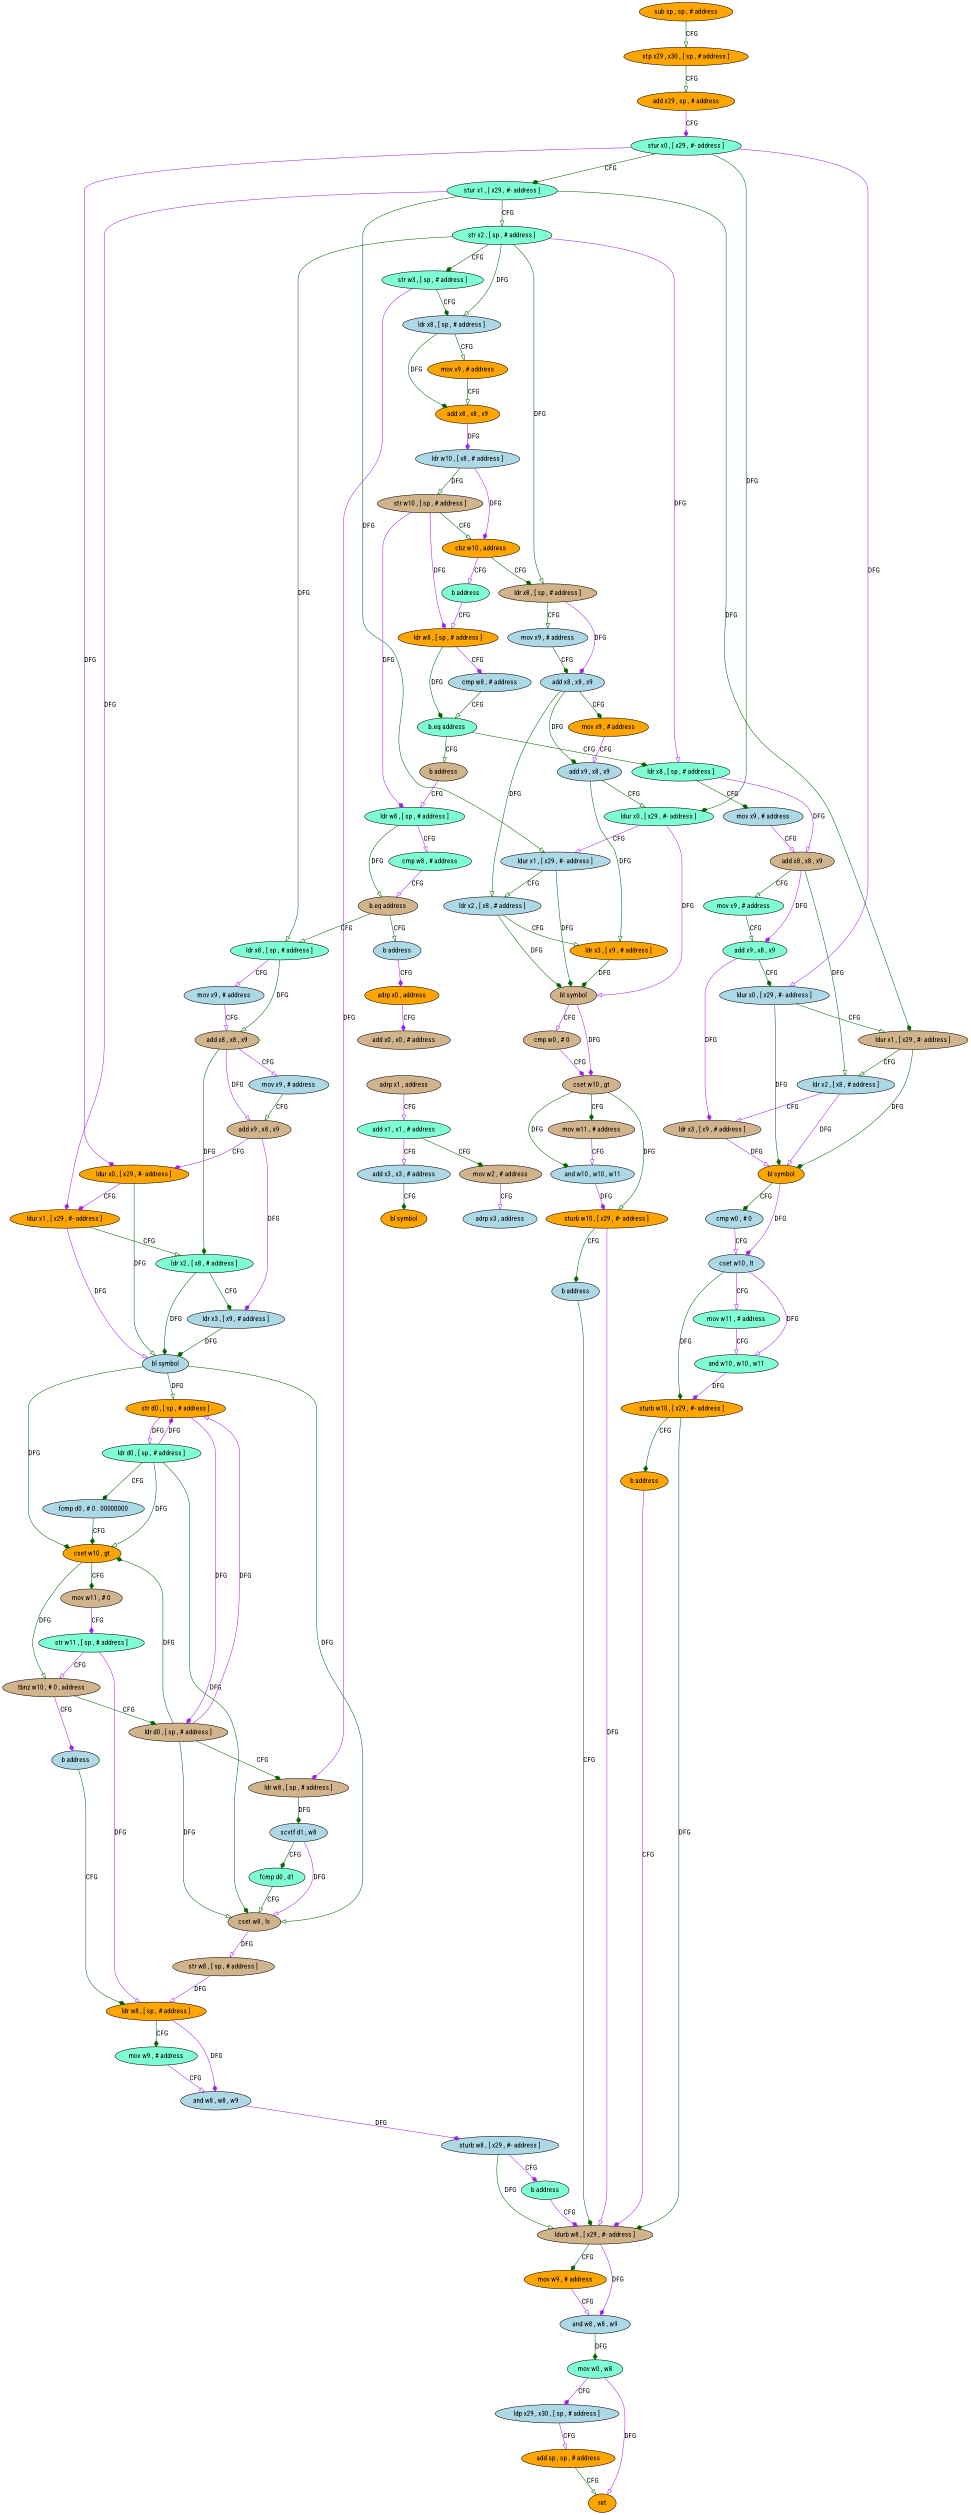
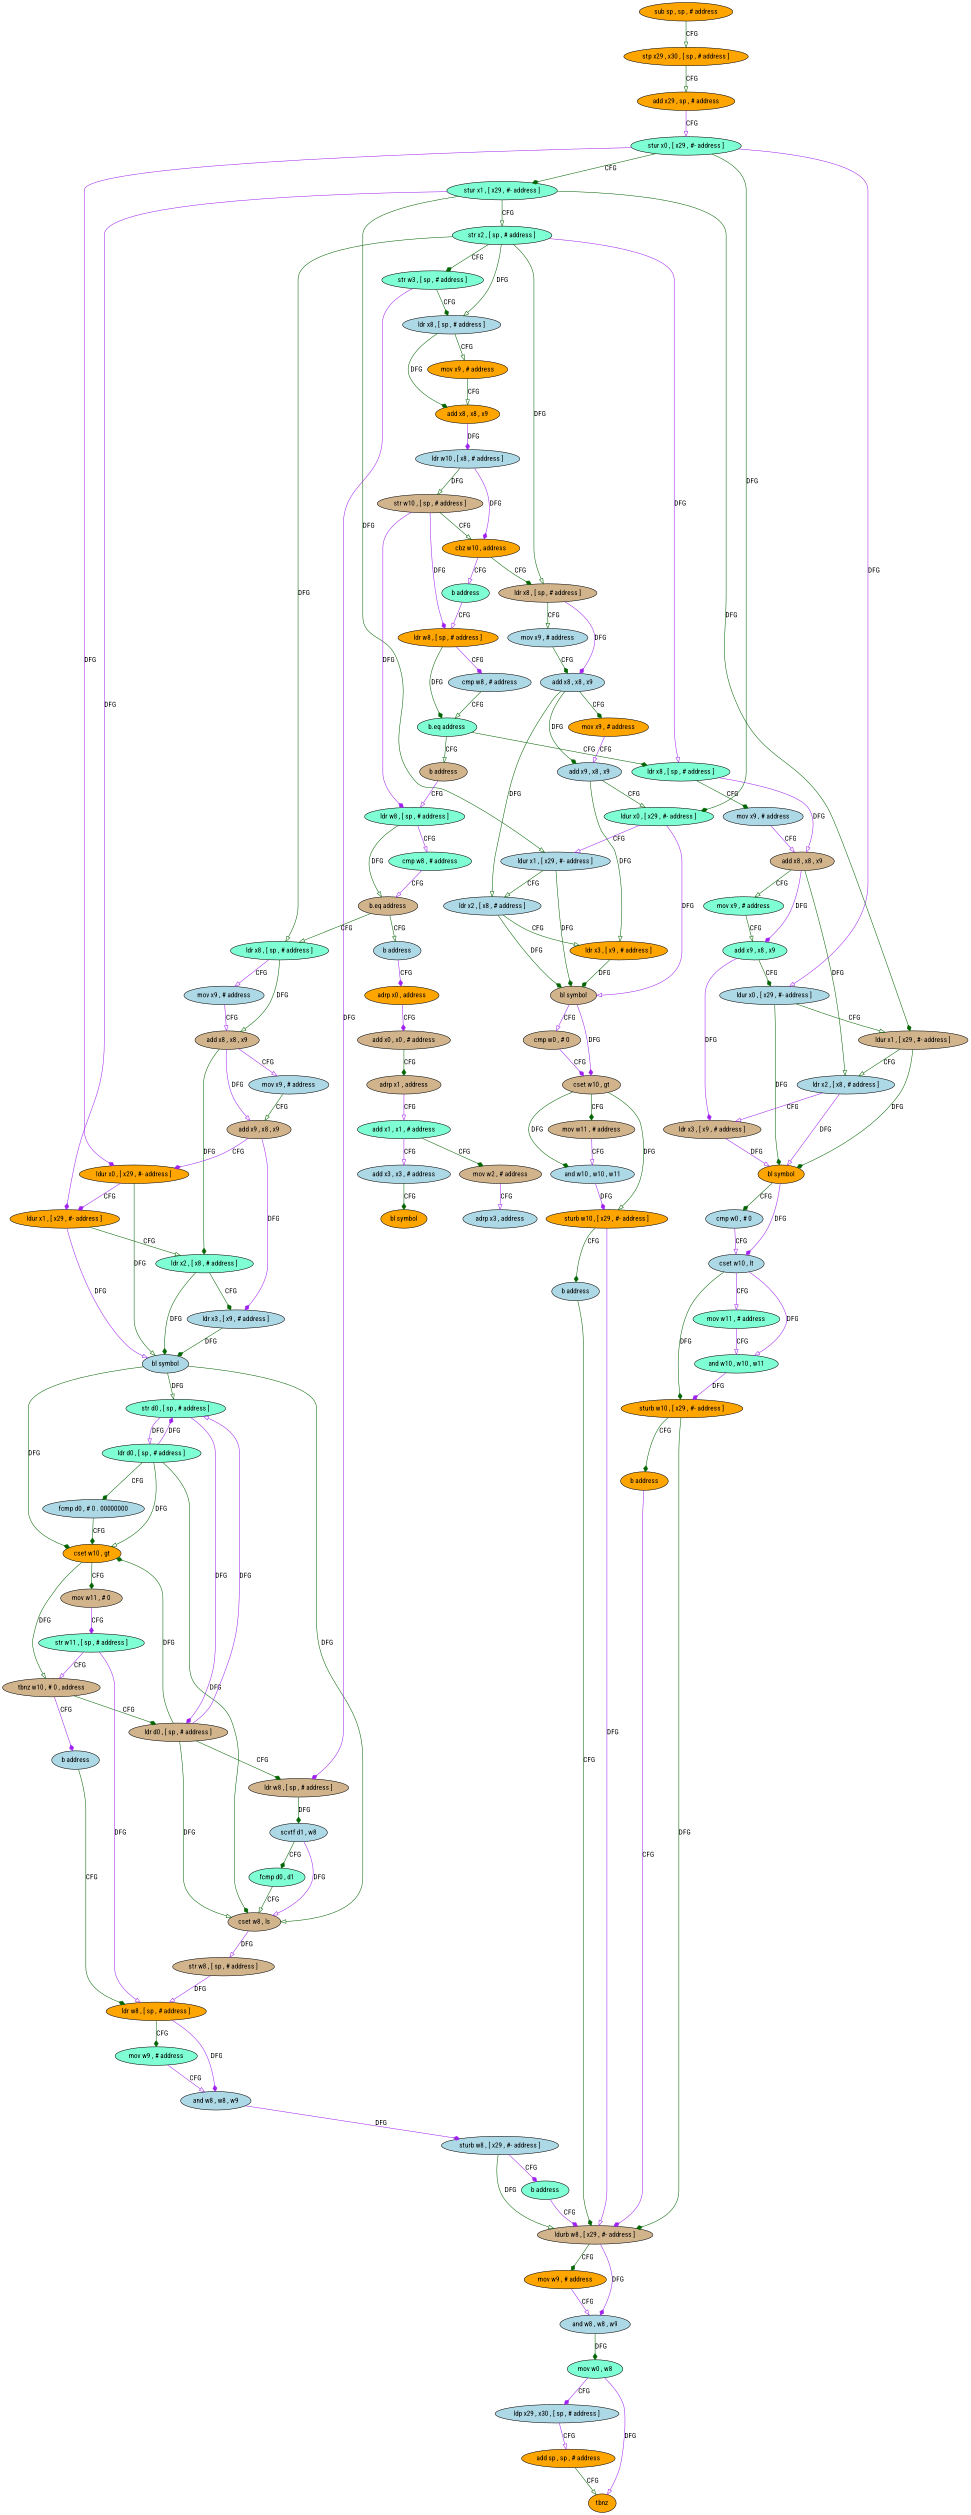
edge "add x29 , sp , # address" -> "stur x0 , [ x29 , #- address ]": arrowhead diamond -> onormal
edge "add x0 , x0 , # address" -> "adrp x1 , address": added, label "CFG"
node "str d0 , [ sp , # address ]": fillcolor orange -> aquamarine
node "ret": label "ret" -> "tbnz"
